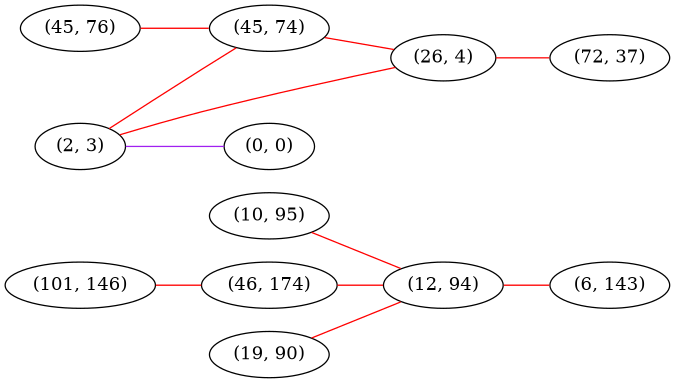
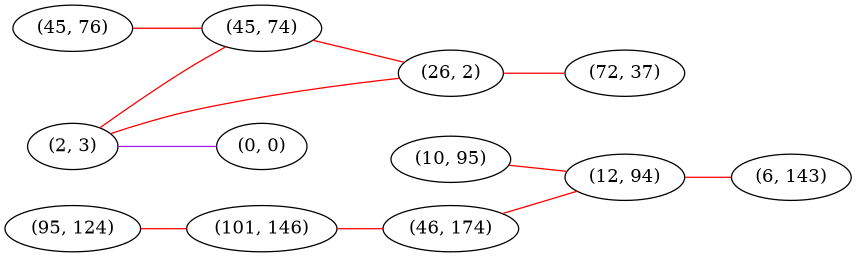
node "(26, 4)": label "(26, 4)" -> "(26, 2)"
node "(95, 124)": added
node "(19, 90)": removed
